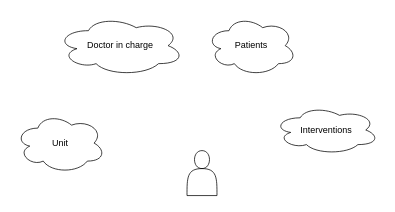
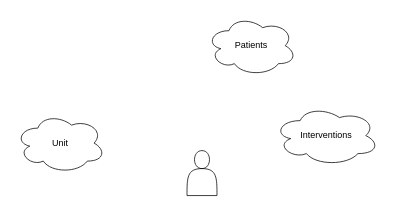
node "Doctor in charge": removed
node "Interventions": size 105x49 -> 105x60
